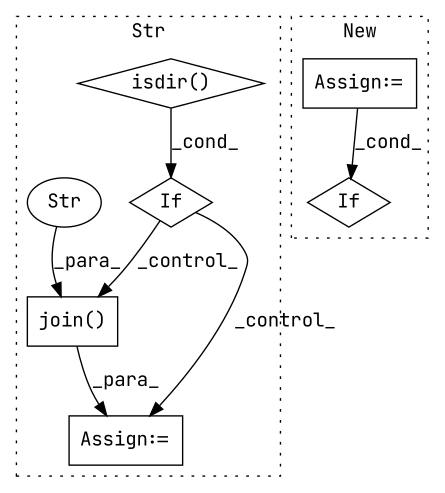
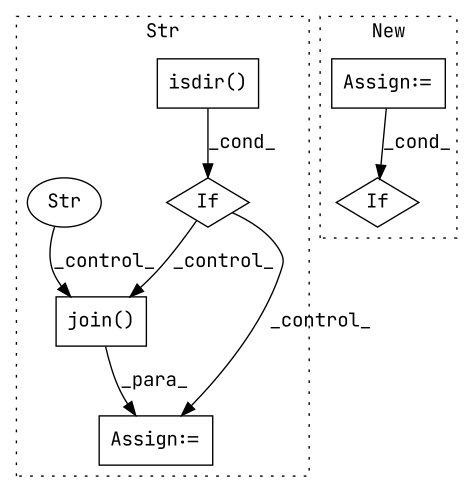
node "isdir()": shape diamond -> box
edge "Str" -> "join()": label "_para_" -> "_control_"
